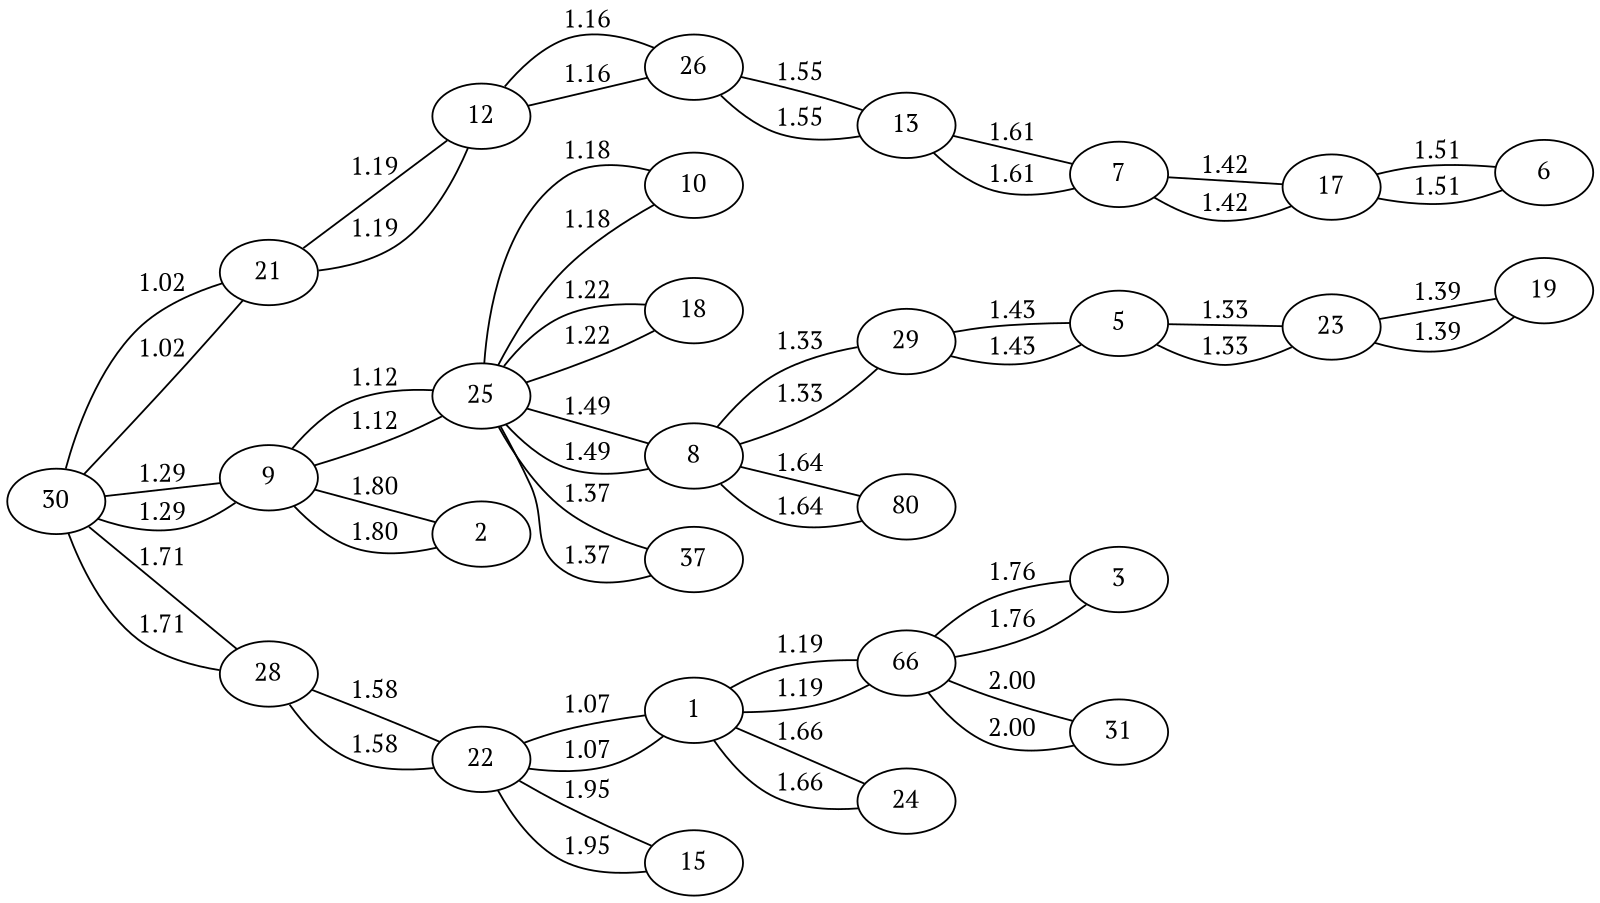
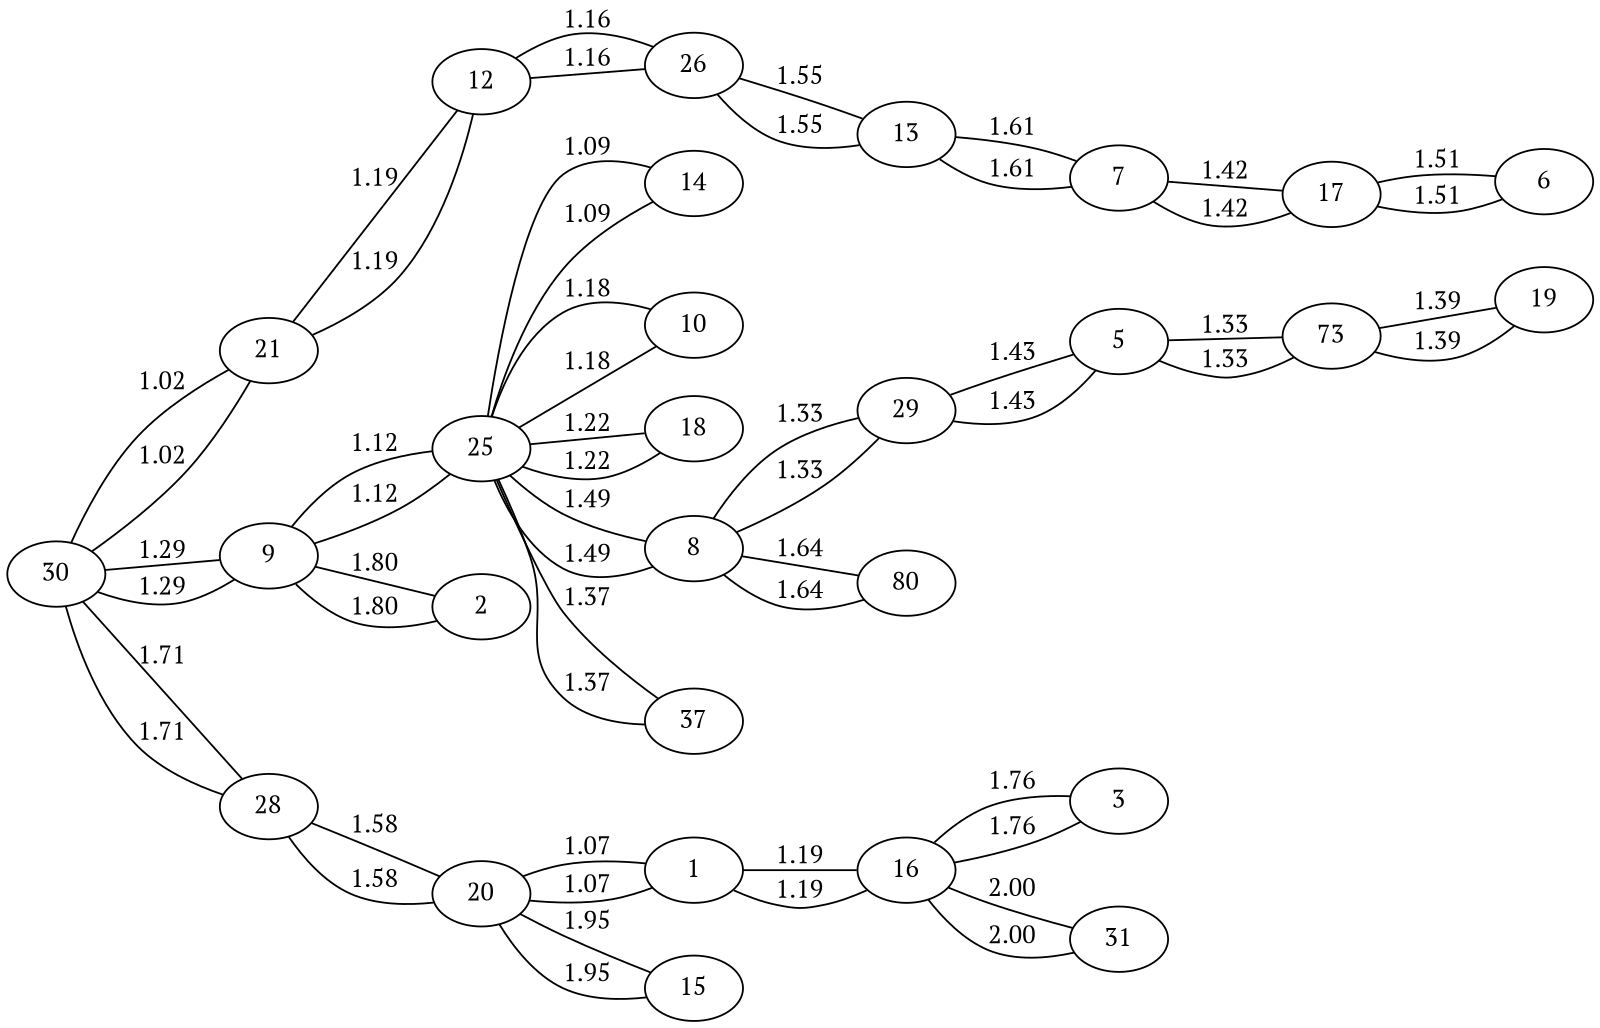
node "14": added
node "23": label "23" -> "73"
node "66": label "66" -> "16"
node "22": label "22" -> "20"
node "24": removed
